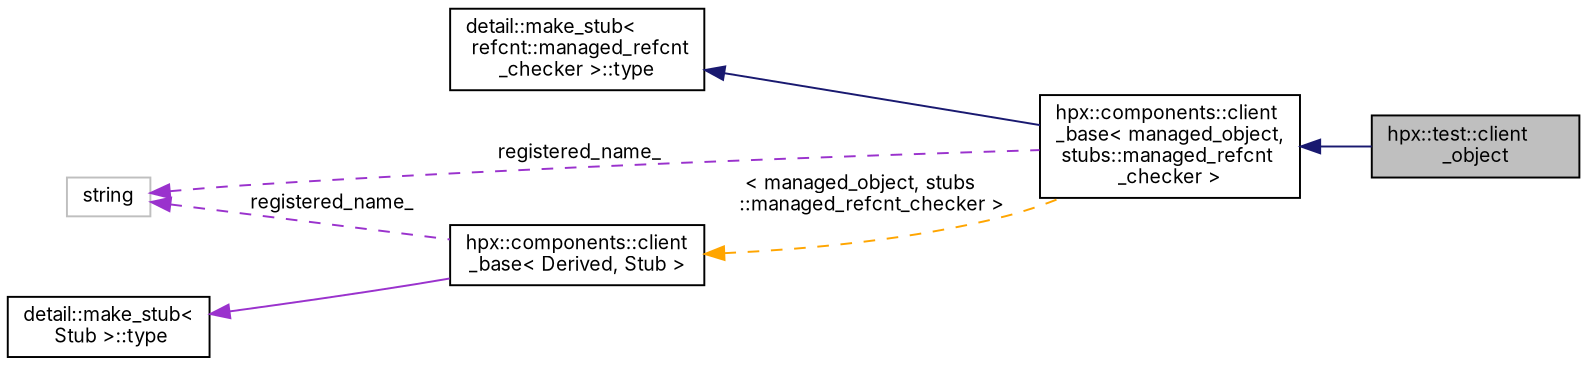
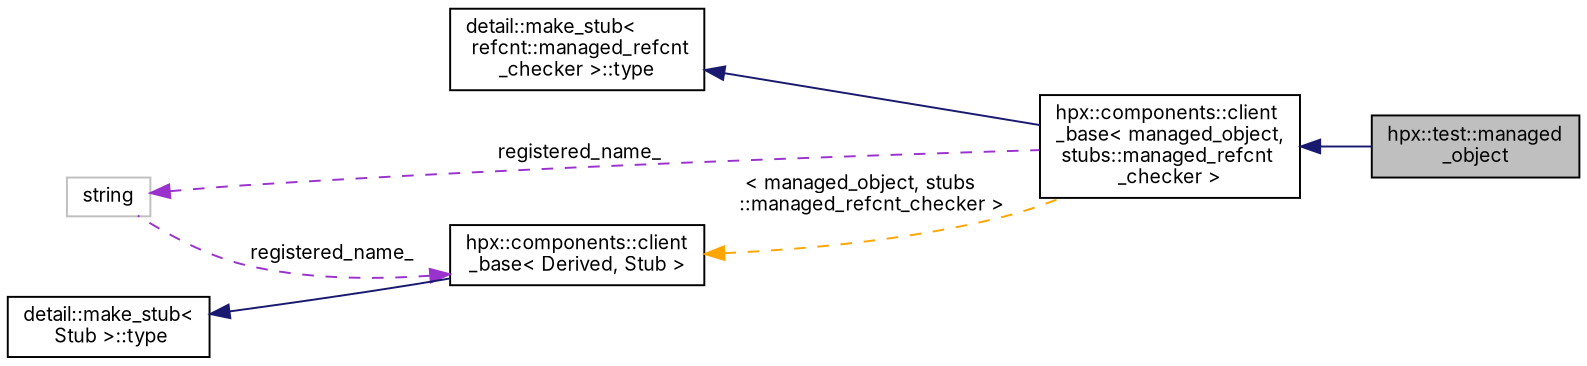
node "hpx::test::client _object": label "hpx::test::client _object" -> "hpx::test::managed _object"
edge "hpx::components::client _base< Derived, Stub >" -> "string": reversed
edge "hpx::components::client _base< Derived, Stub >" -> "detail::make_stub< Stub >::type": color darkorchid3 -> midnightblue
